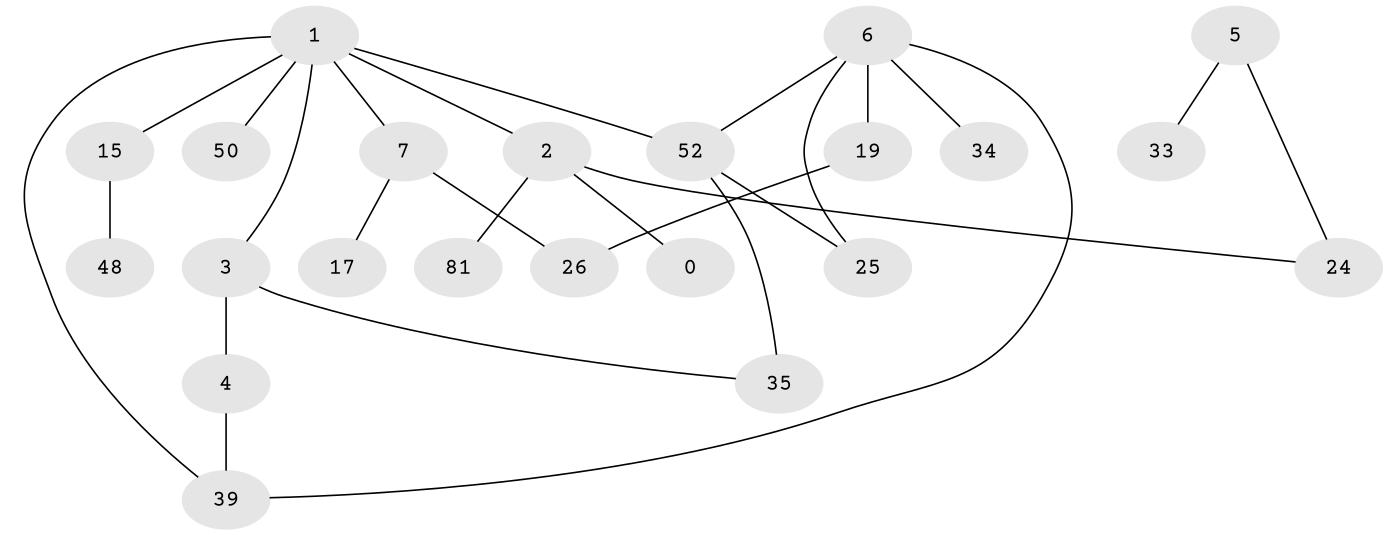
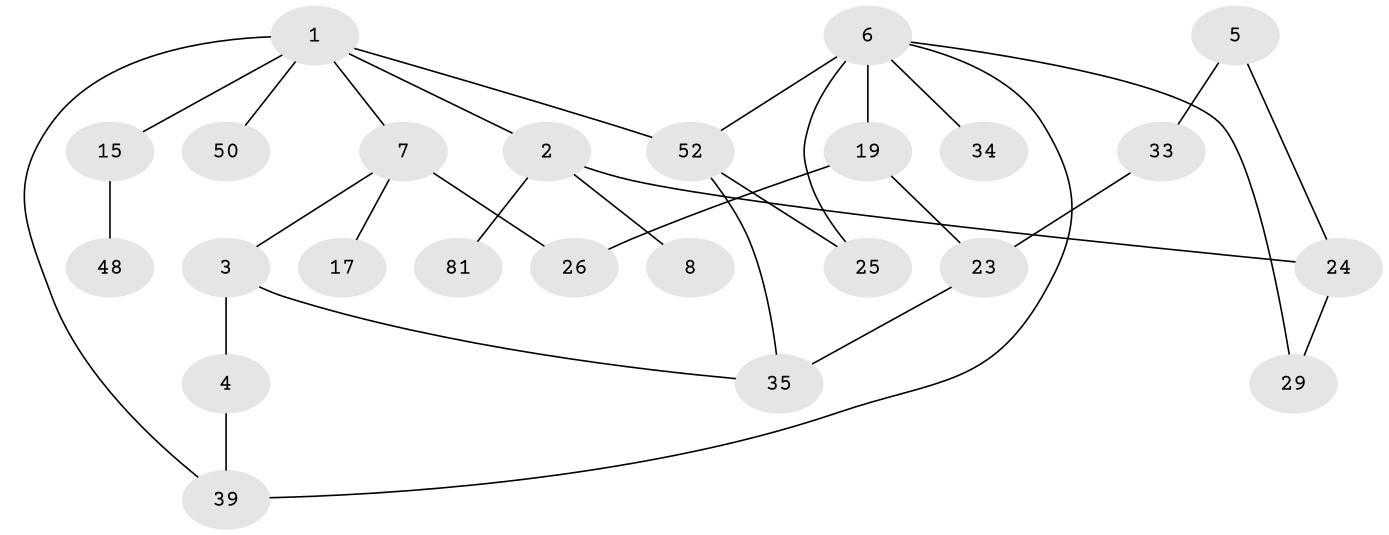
edge "1" -- "3": now "7" -- "3"
node "0": label "0" -> "8"
node "23": added
node "29": added
